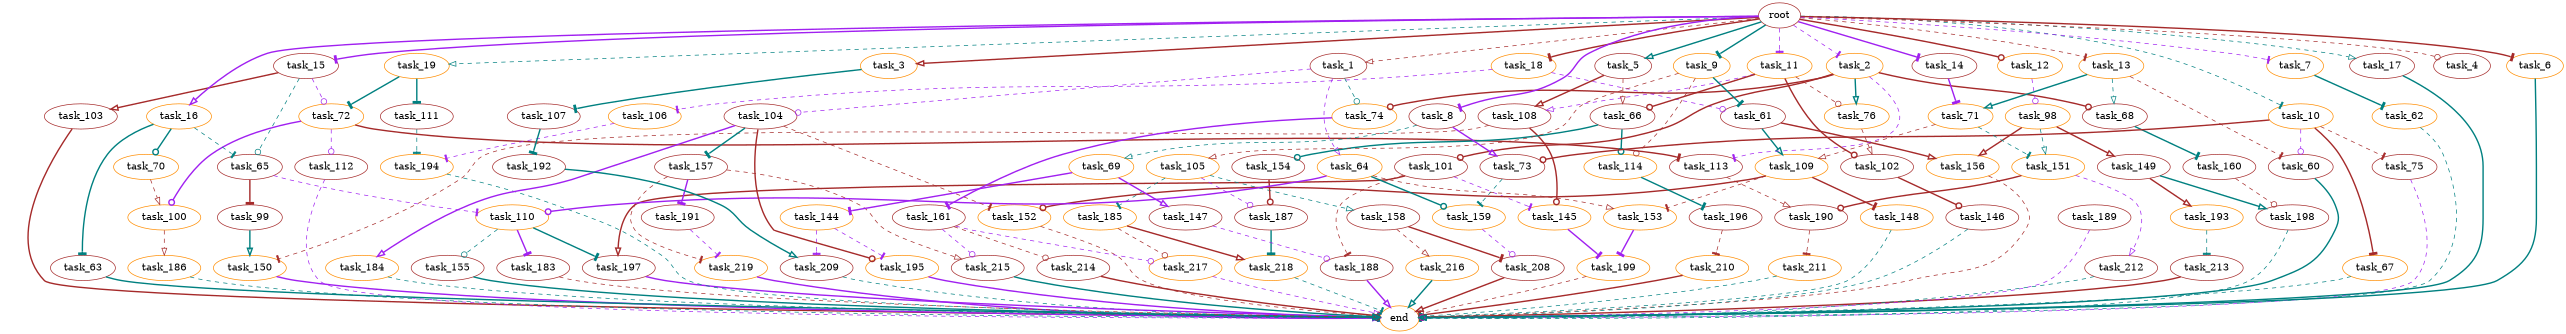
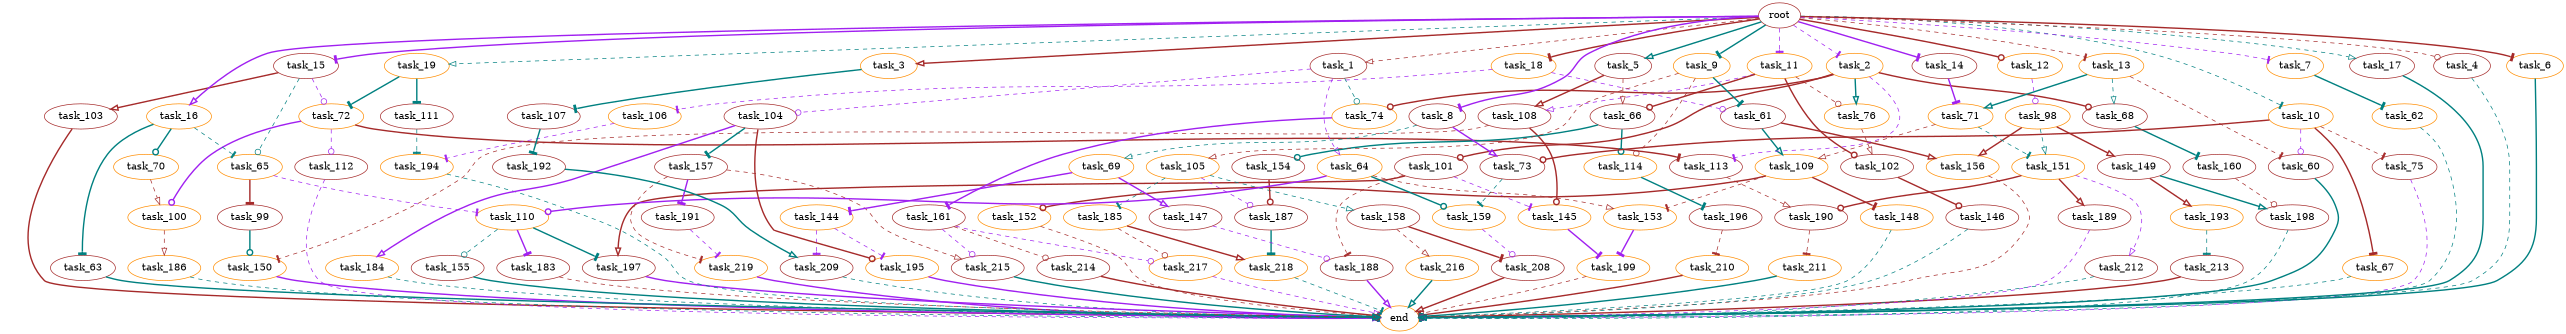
edge "task_104" -> "task_152": removed
node "task_65": color brown -> darkorange
edge "task_151" -> "task_189": added
edge "task_99" -> "task_150": arrowhead onormal -> odot
edge "task_211" -> "end": style dashed -> bold
edge "task_4" -> "end": added
